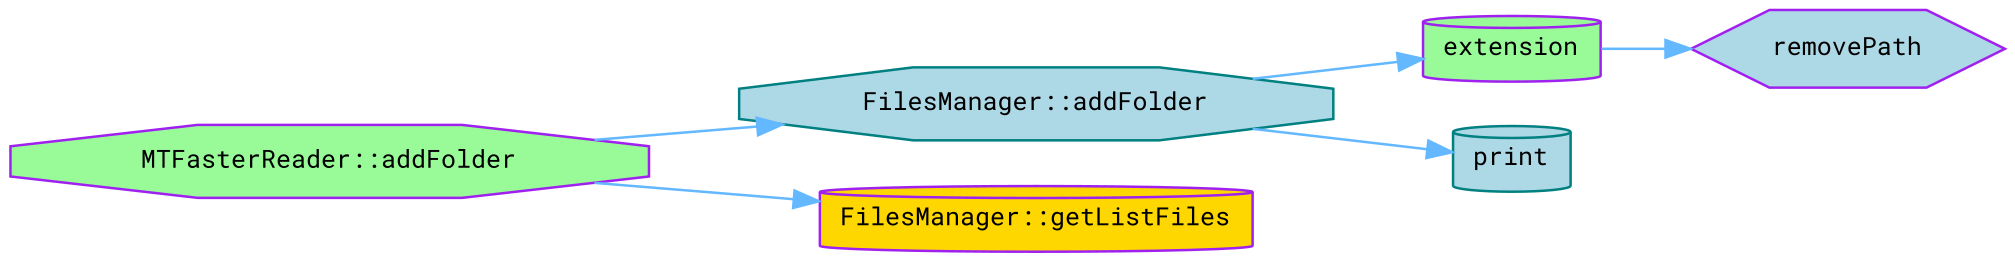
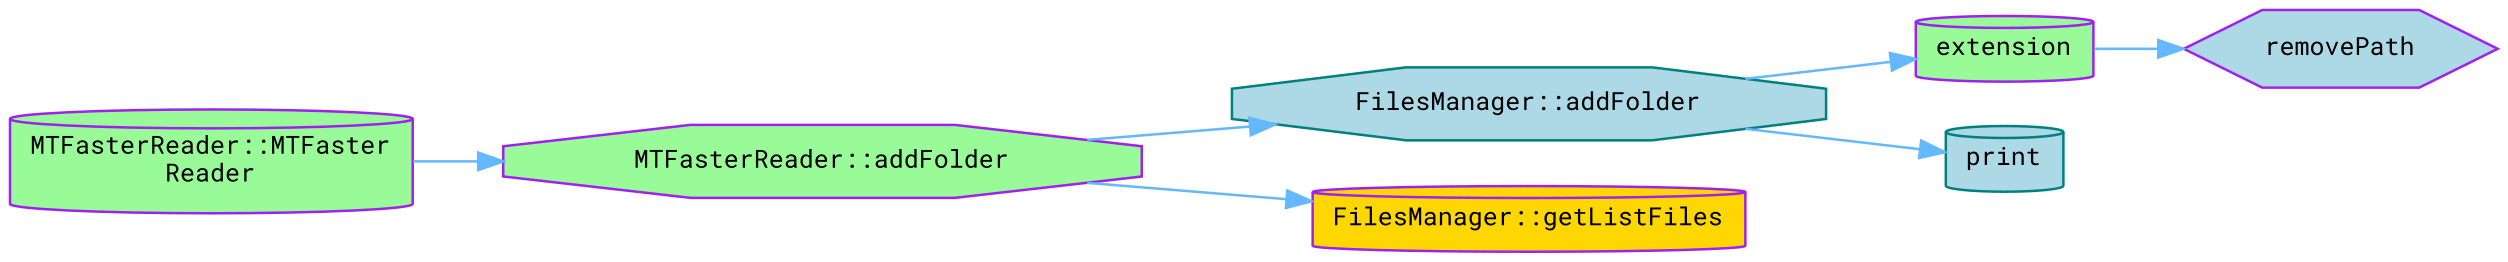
node "MTFasterReader::MTFaster Reader": added
